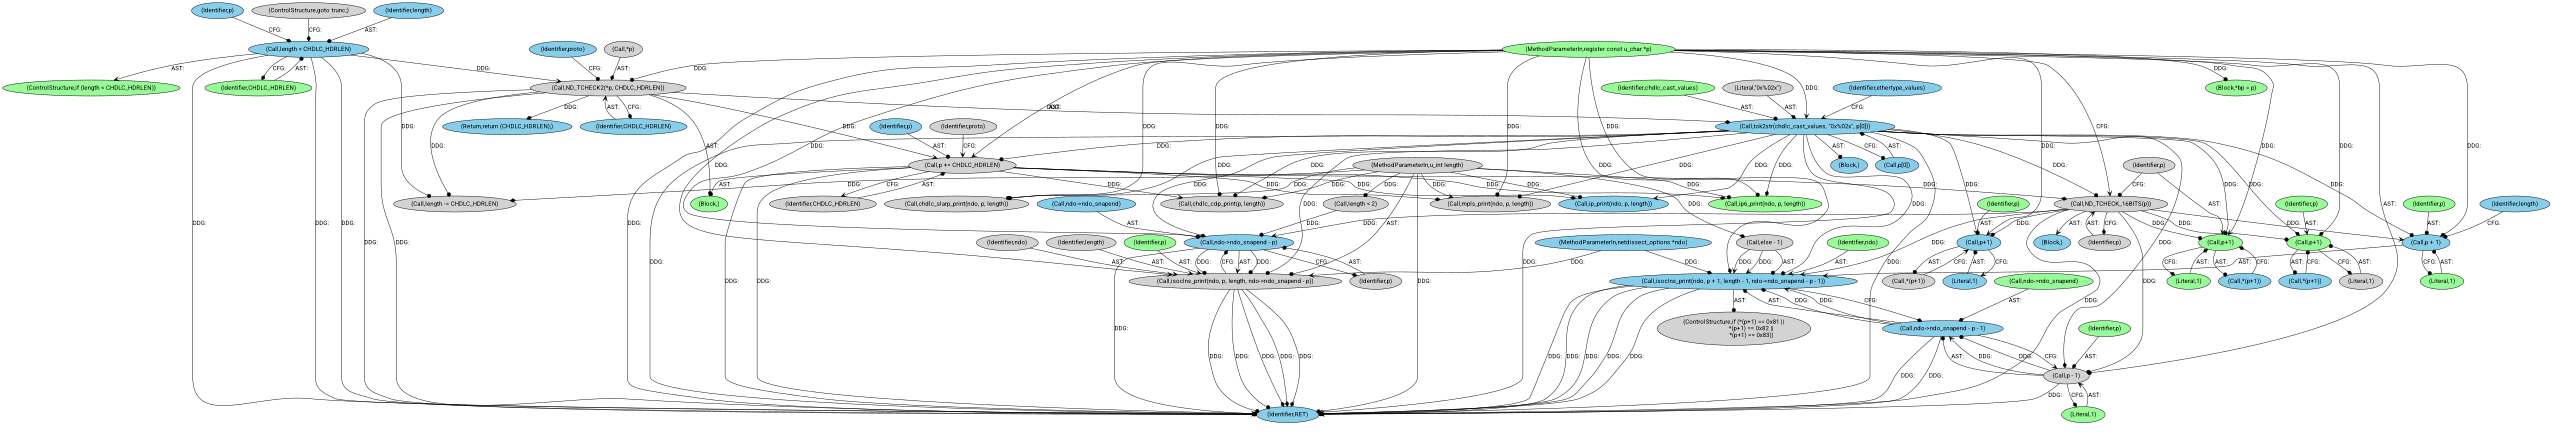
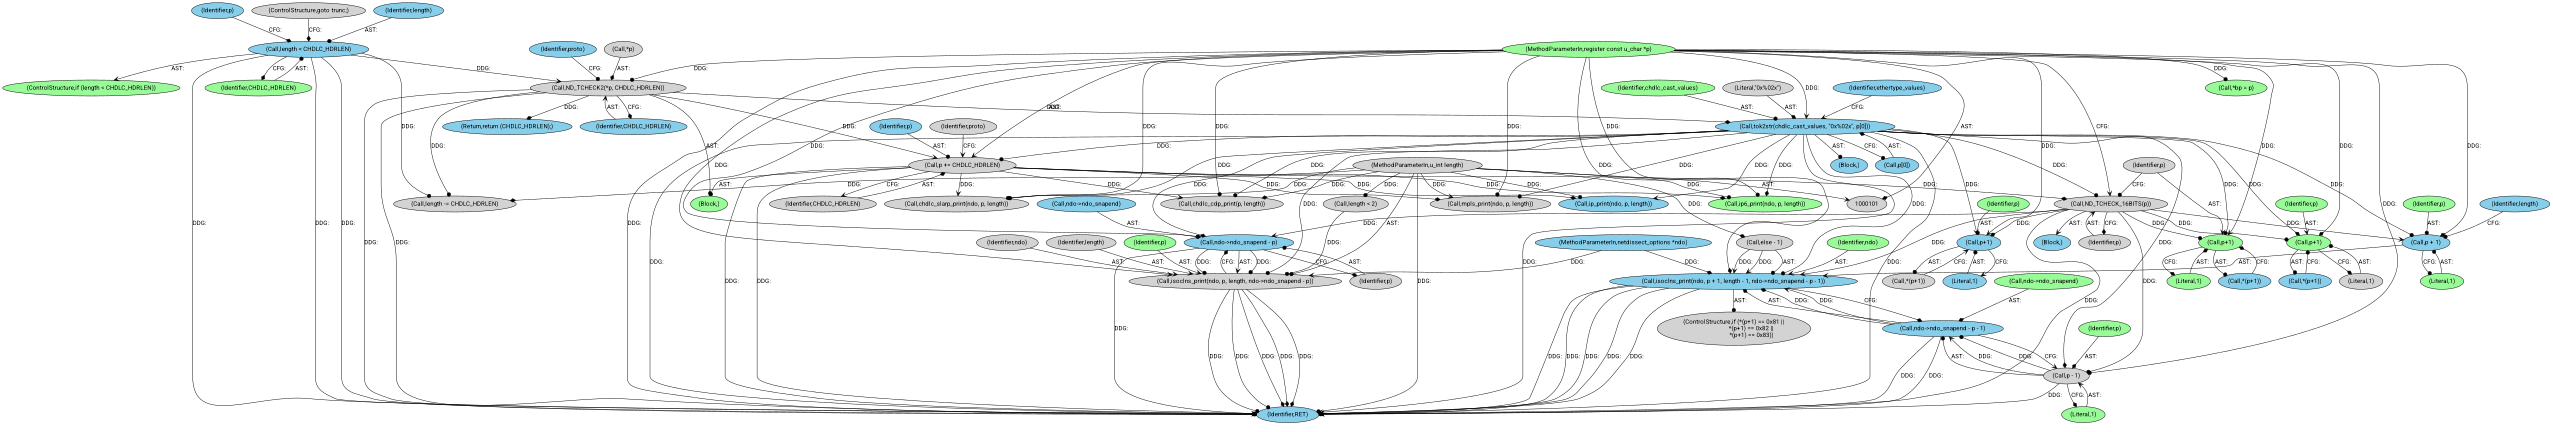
node "(Block,*bp = p)": label "(Block,*bp = p)" -> "(Call,*bp = p)"
edge "(Call,p += CHDLC_HDRLEN)" -> "(Call,chdlc_slarp_print(ndo, p, length))": added, label "DDG:"
node "1000101": added
edge "(MethodParameterIn,register const u_char *p)" -> "(Call,p - 1)": label "AST: " -> "DDG: "
edge "(Call,length < 2)" -> "(Call,ndo->ndo_snapend - p)": now "(Call,length < 2)" -> "(Call,isoclns_print(ndo, p, length, ndo->ndo_snapend - p))"
